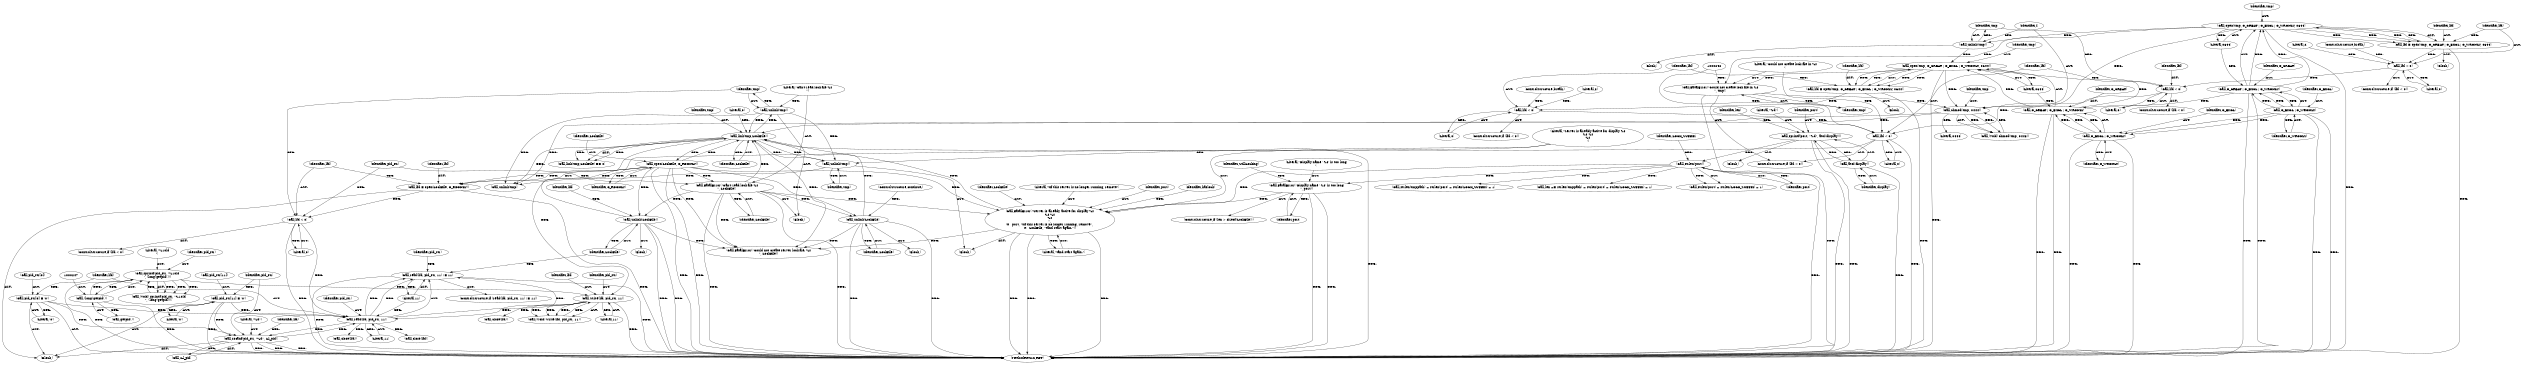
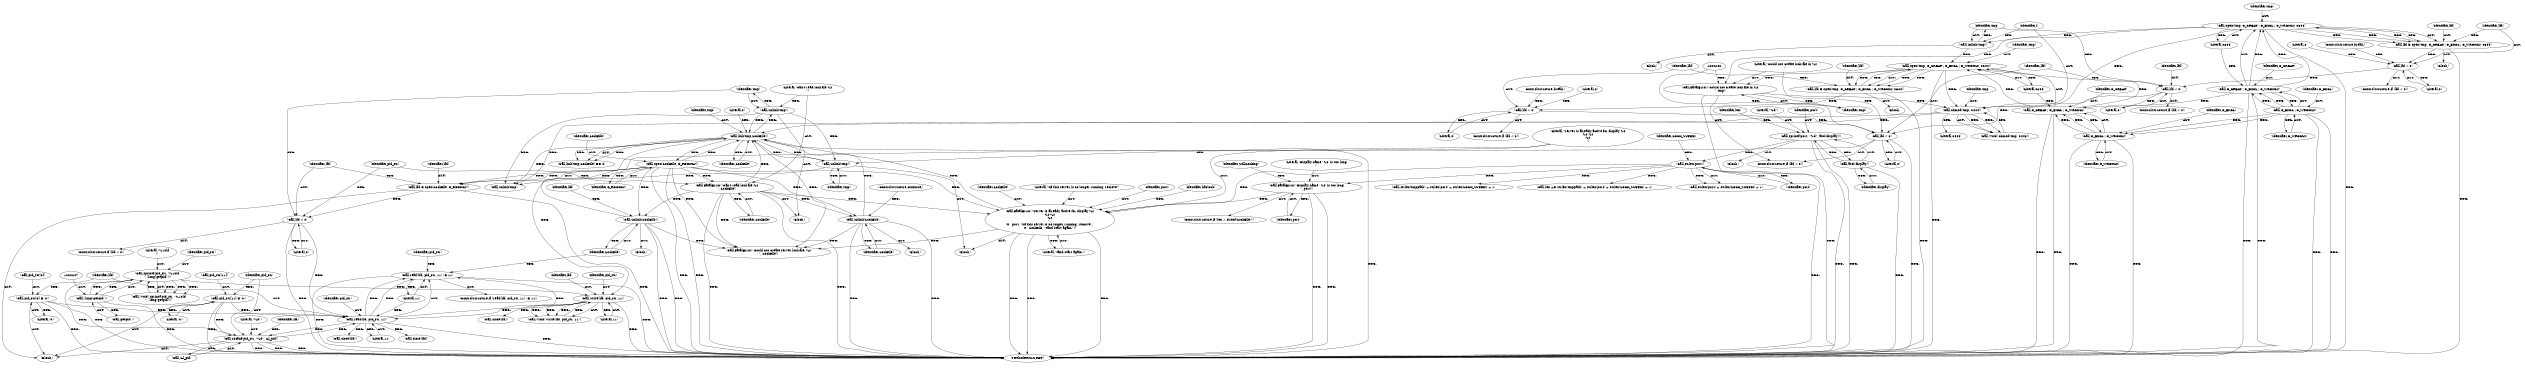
edge "(Call,pid_str[0] = '0')" -> "(MethodReturn,RET)": label "AST: " -> "DDG: "
edge "(Call,read(lfd, pid_str, 11))" -> "(MethodReturn,RET)": added, label "DDG:"
